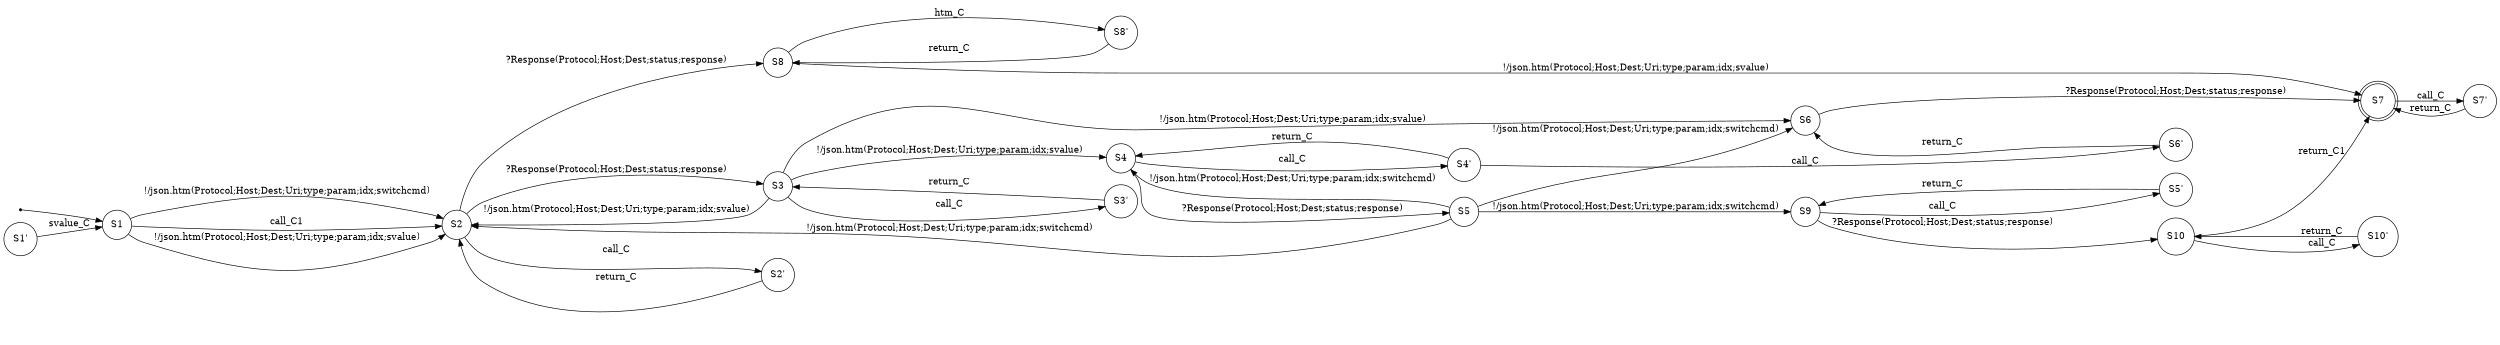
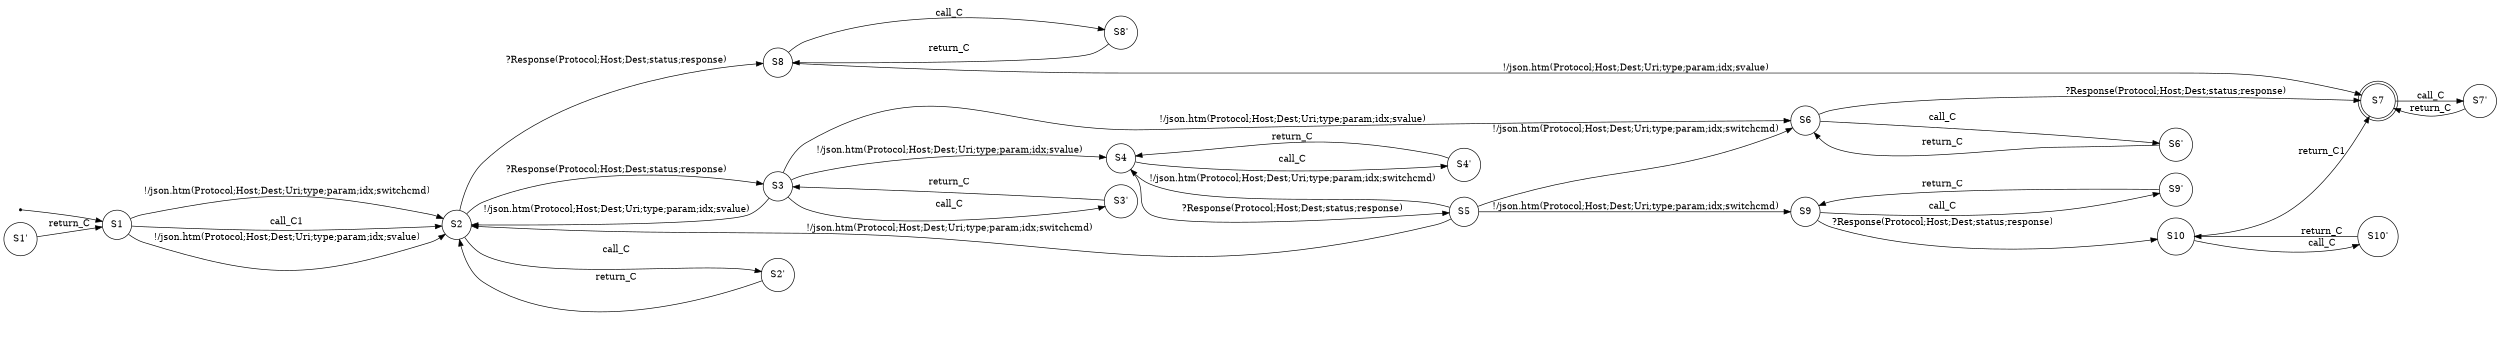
edge "S8" -> "S8'": label "htm_C" -> "call_C"
edge "S4'" -> "S6'": now "S6" -> "S6'"
node "S5'": label "S5'" -> "S9'"
edge "S1'" -> "S1": label "svalue_C" -> "return_C"
